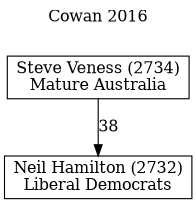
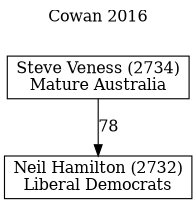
edge "Steve Veness (2734) Mature Australia" -> "Neil Hamilton (2732) Liberal Democrats": label "38" -> "78"
